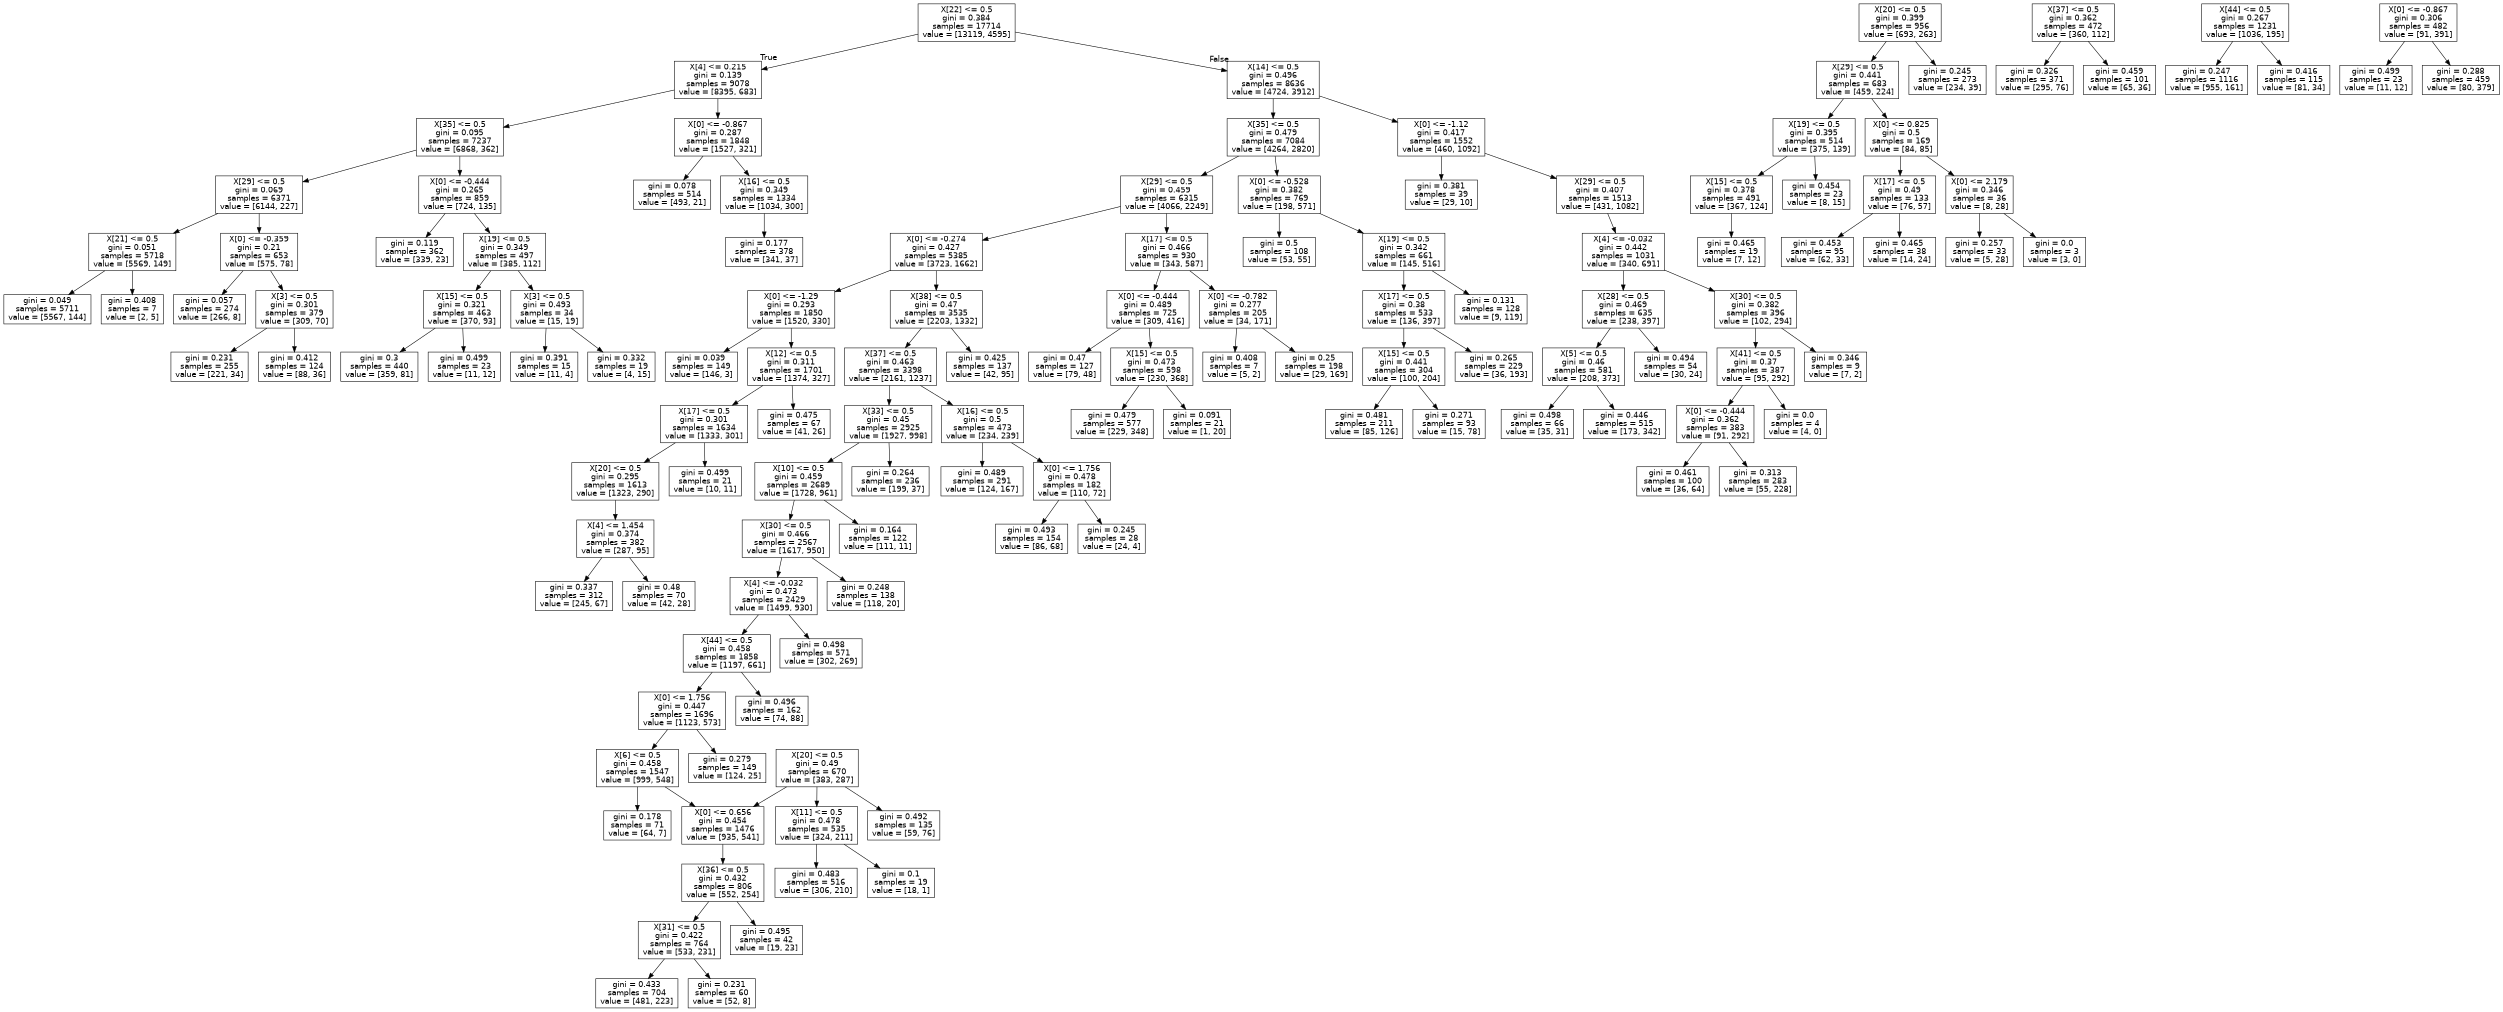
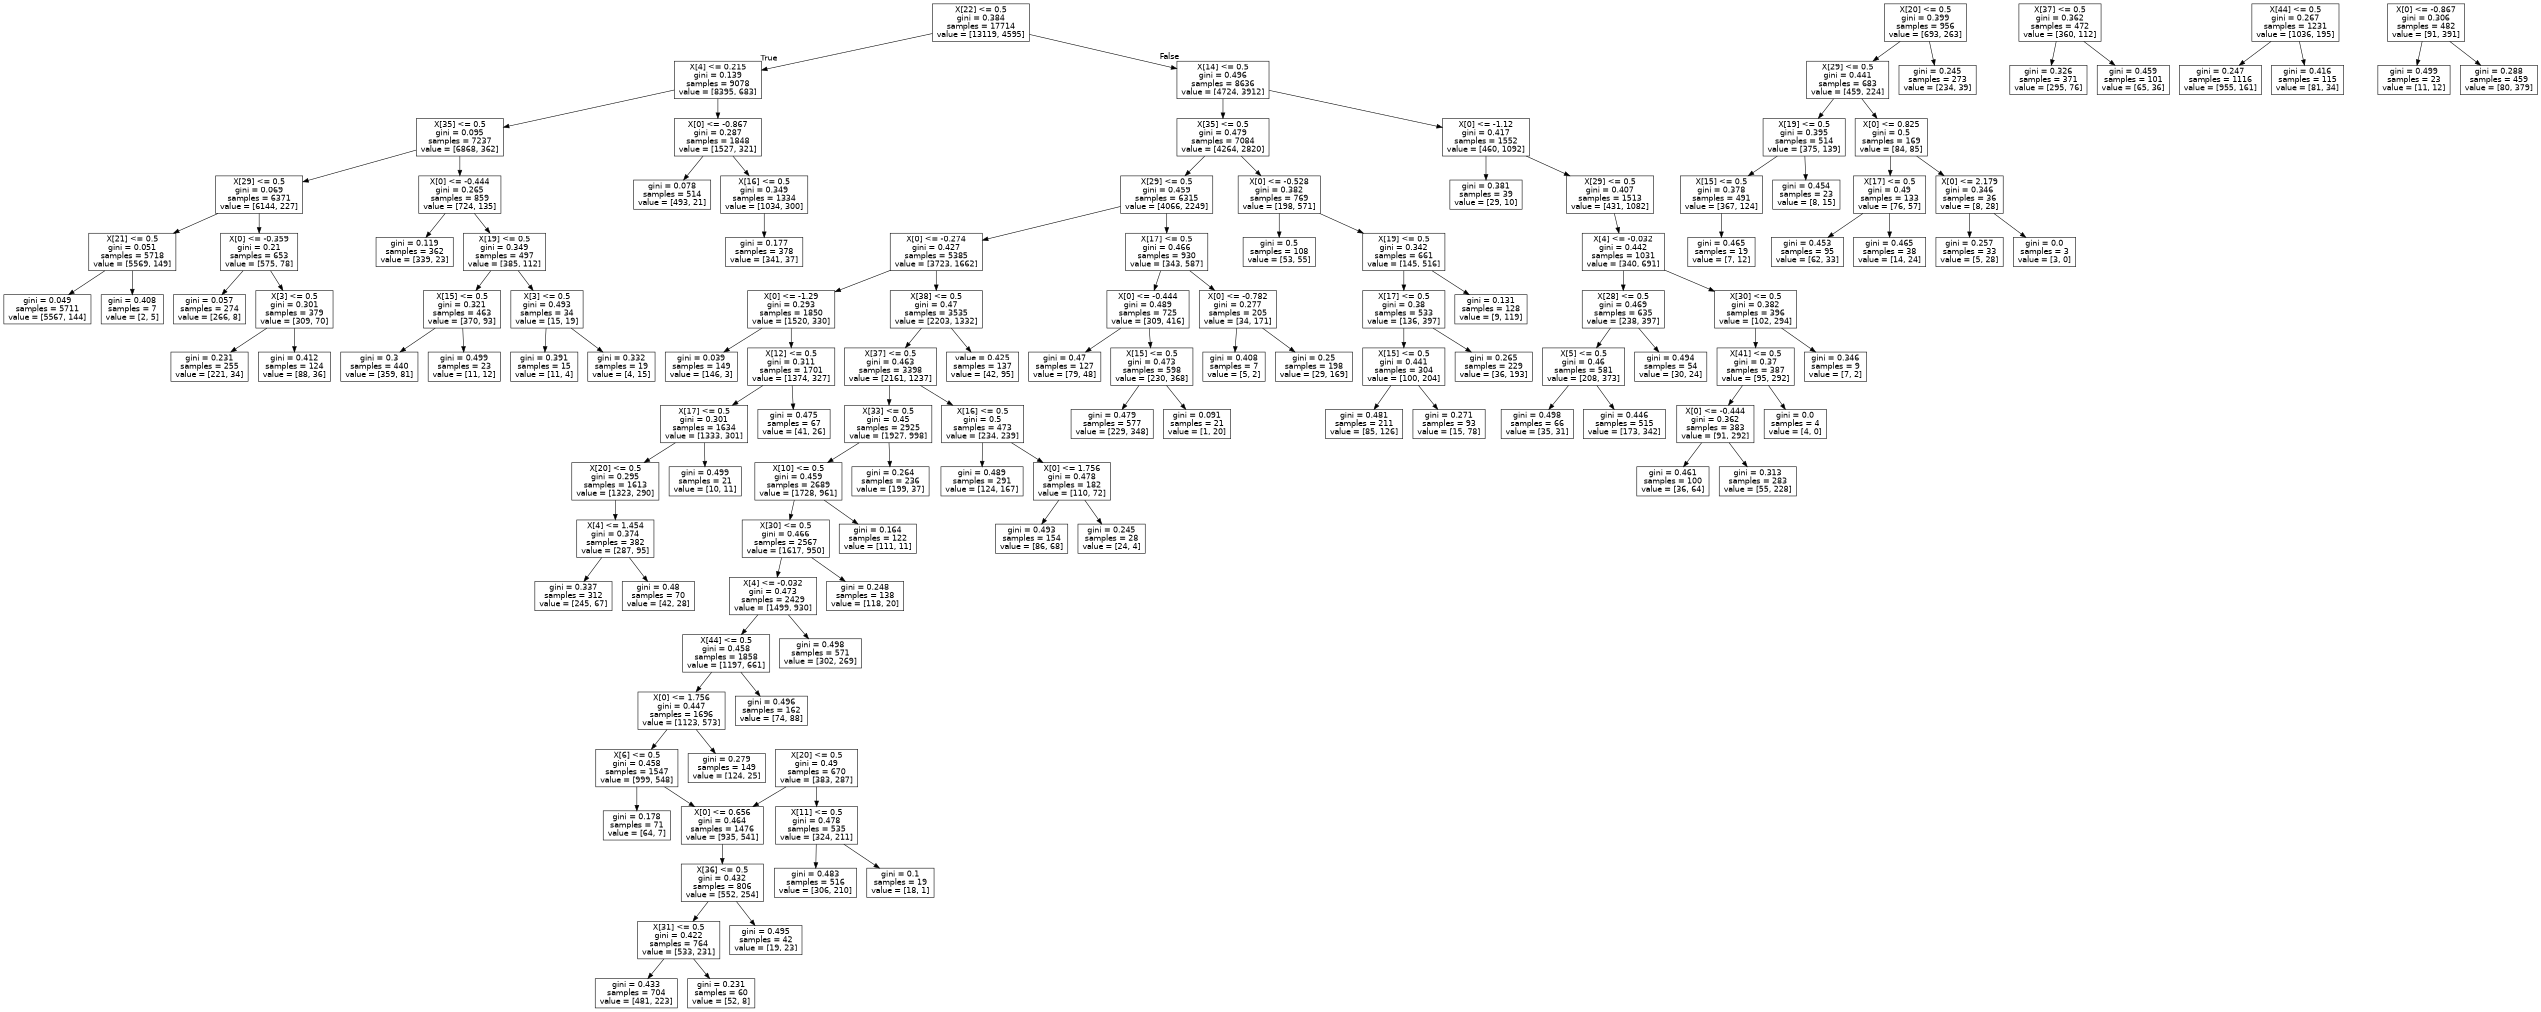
node "gini = 0.425 samples = 137 value = [42, 95]": label "gini = 0.425 samples = 137 value = [42, 95]" -> "value = 0.425 samples = 137 value = [42, 95]"
node "X[0] <= 0.656 gini = 0.454 samples = 1476 value = [935, 541]": label "X[0] <= 0.656 gini = 0.454 samples = 1476 value = [935, 541]" -> "X[0] <= 0.656 gini = 0.464 samples = 1476 value = [935, 541]"
node "gini = 0.492 samples = 135 value = [59, 76]": removed
